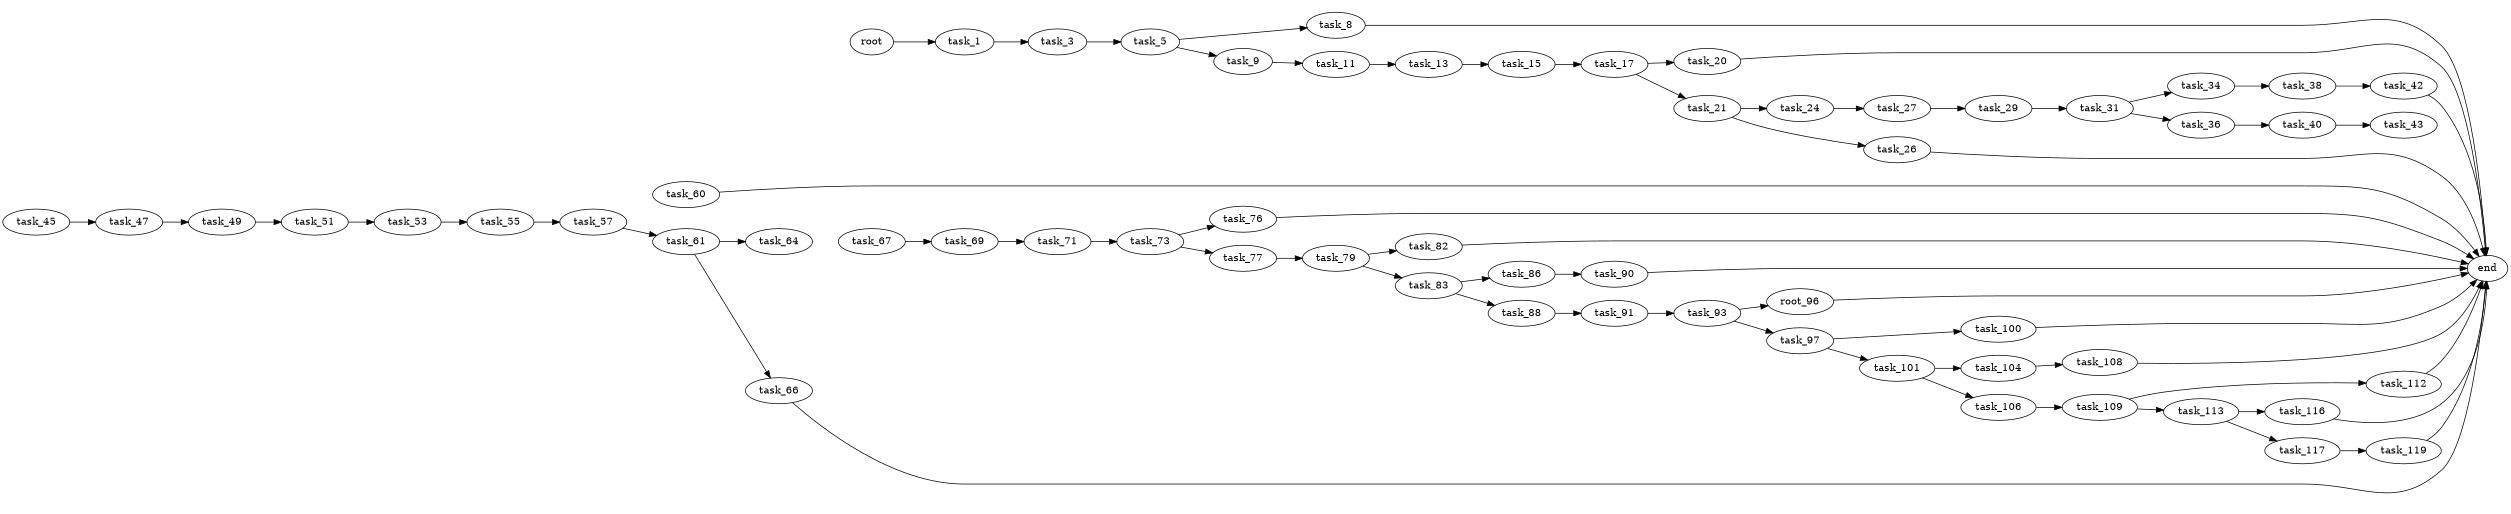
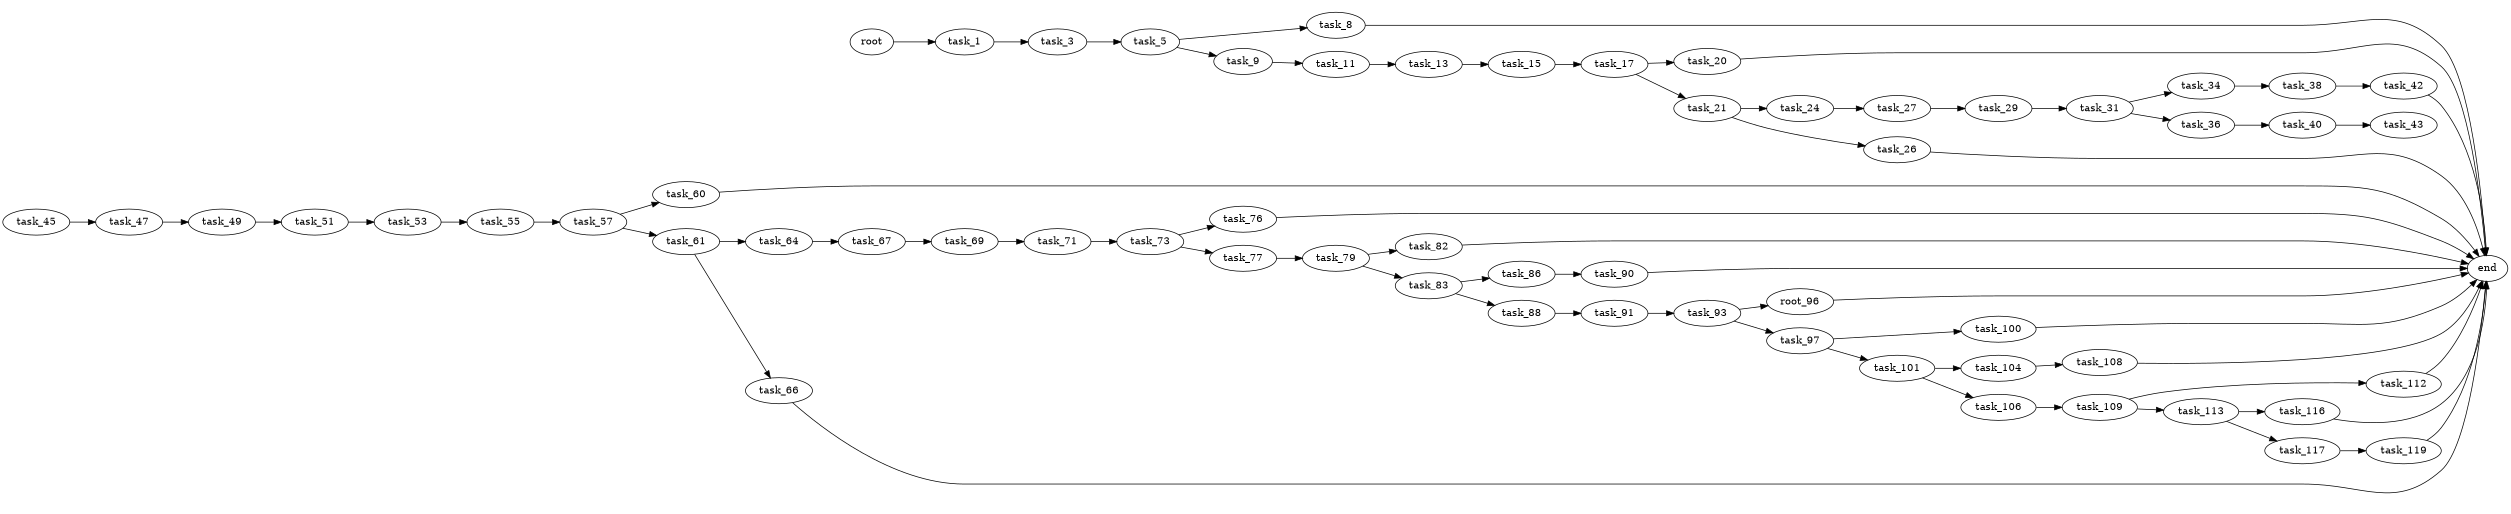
edge "task_57" -> "task_60": added
edge "task_64" -> "task_67": added
